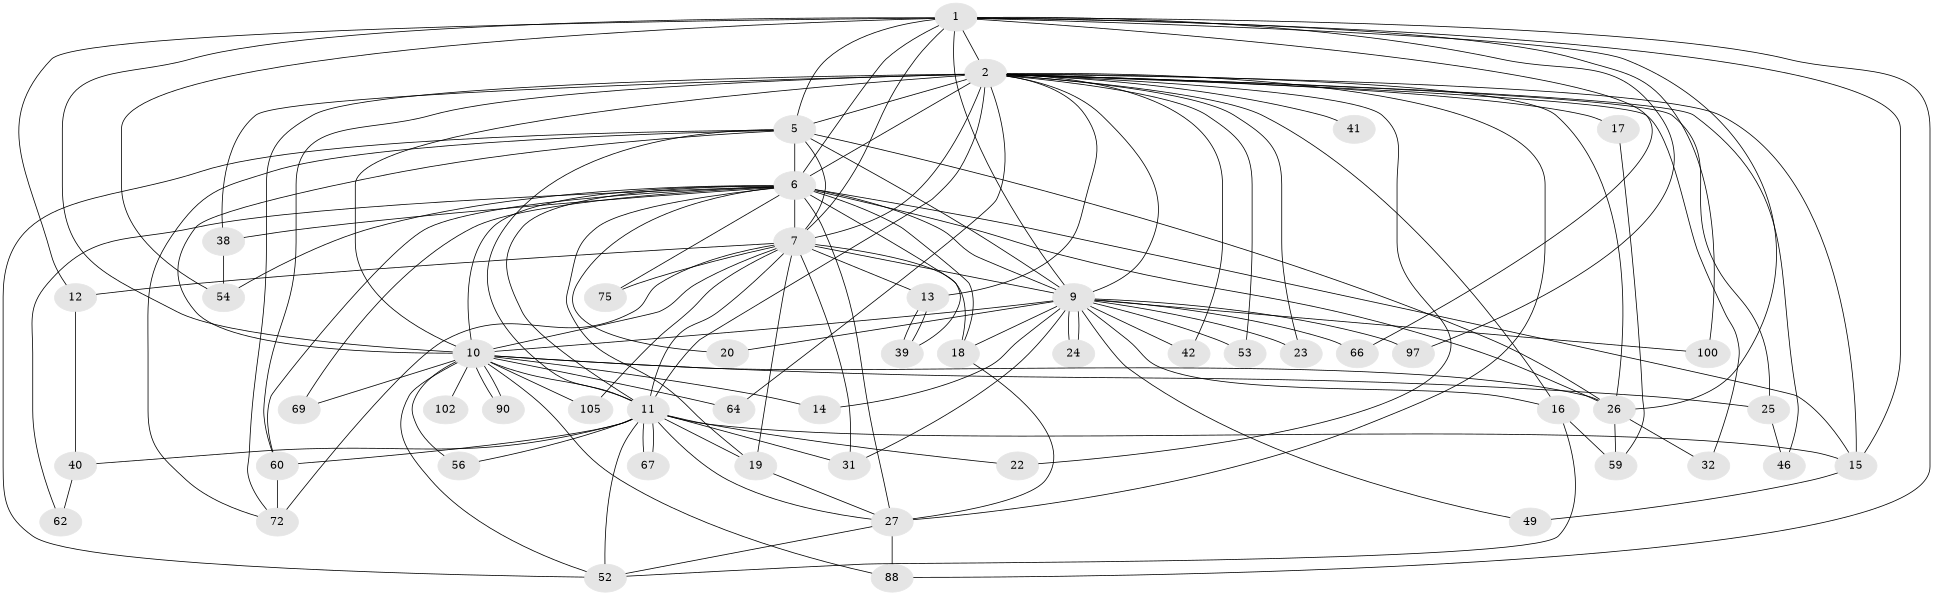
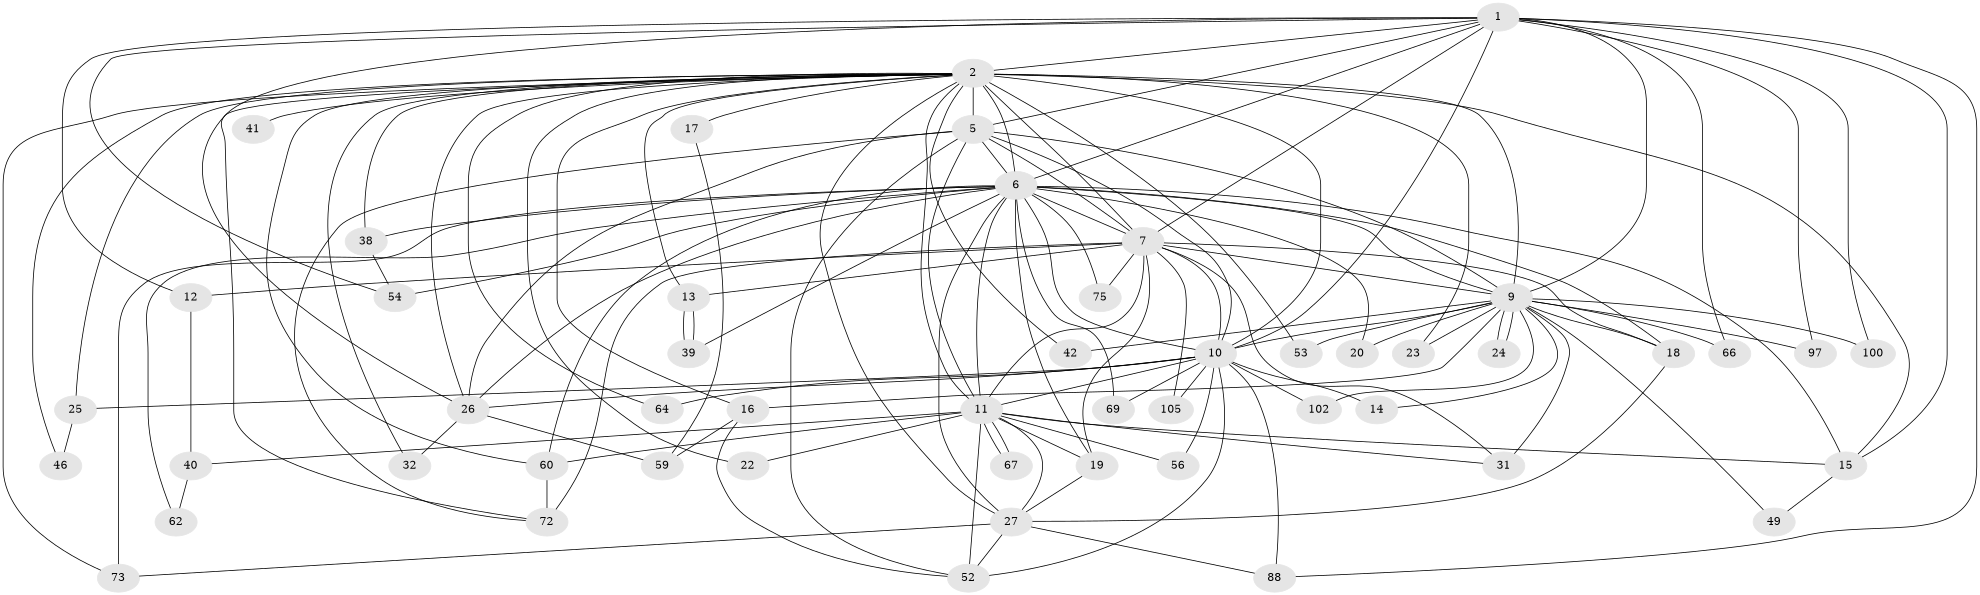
edge "9" -- "102": added
node "90": removed
node "73": added
